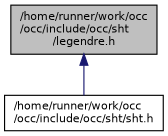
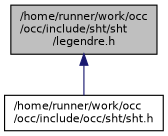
node "/home/runner/work/occ /occ/include/occ/sht /legendre.h": label "/home/runner/work/occ /occ/include/occ/sht /legendre.h" -> "/home/runner/work/occ /occ/include/sht/sht /legendre.h"
